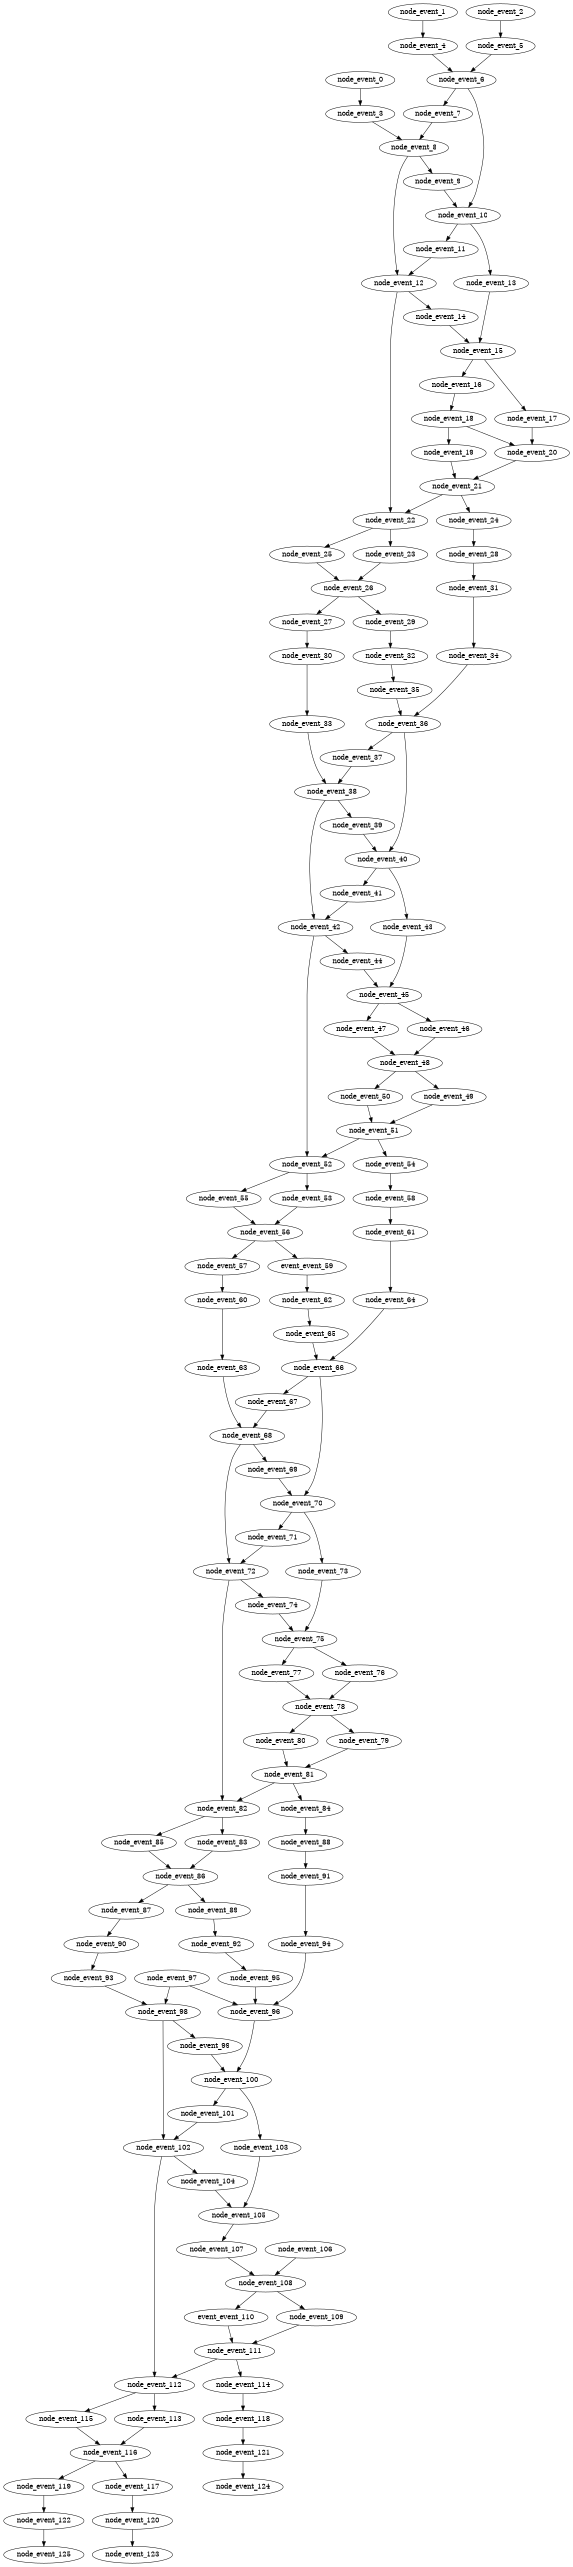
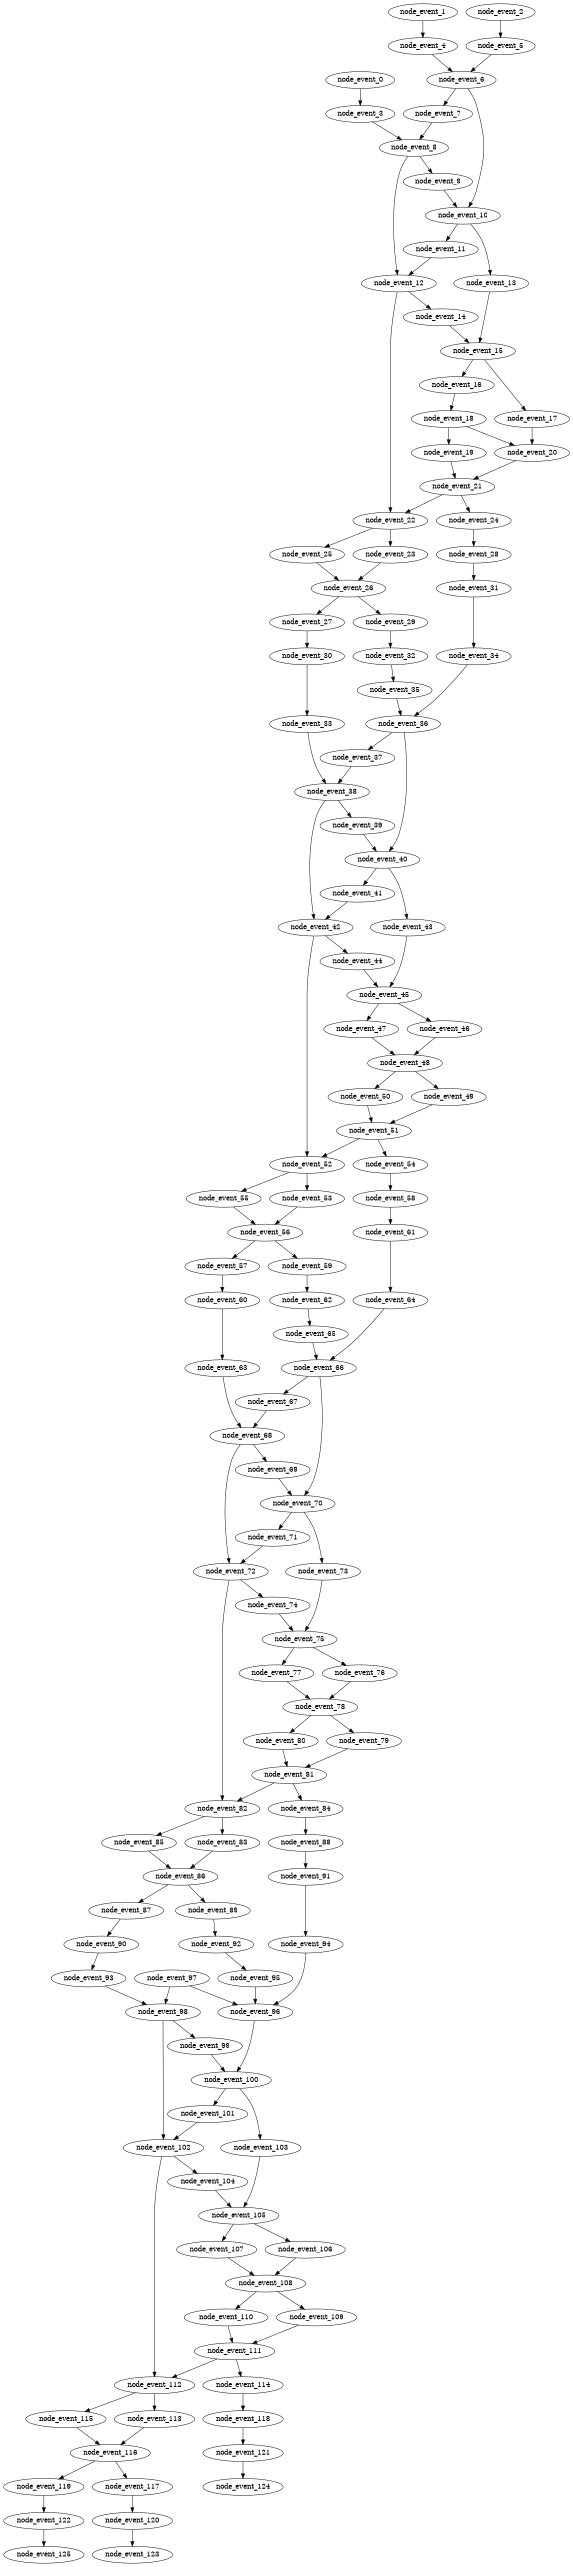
node "event_event_59": label "event_event_59" -> "node_event_59"
edge "node_event_105" -> "node_event_106": added
node "event_event_110": label "event_event_110" -> "node_event_110"
